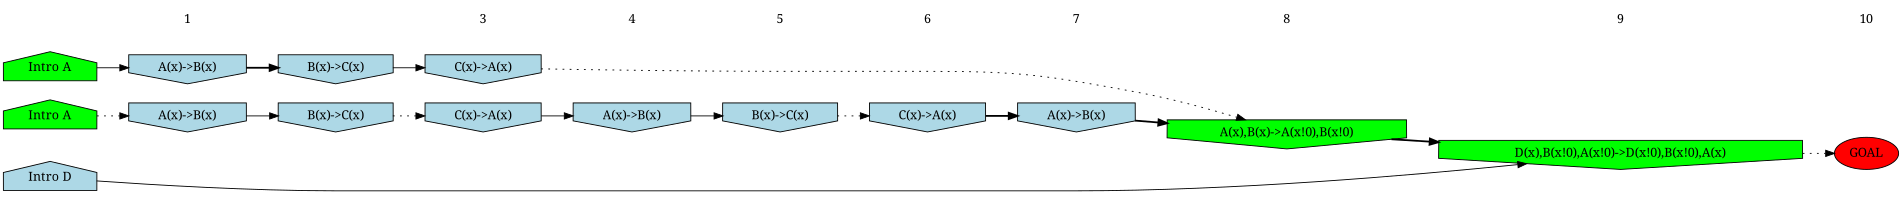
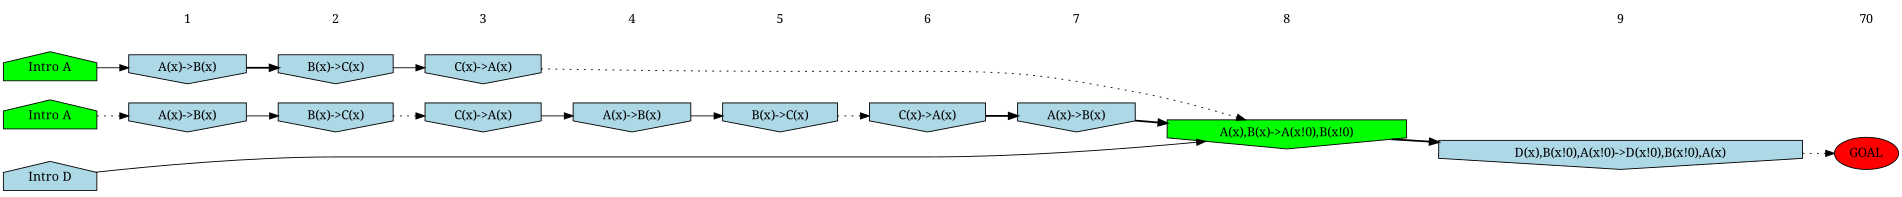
node "2": added
node "10": label "10" -> "70"
node "D(x),B(x!0),A(x!0)->D(x!0),B(x!0),A(x)": fillcolor green -> lightblue
edge "Intro D" -> "D(x),B(x!0),A(x!0)->D(x!0),B(x!0),A(x)": now "Intro D" -> "A(x),B(x)->A(x!0),B(x!0)"
